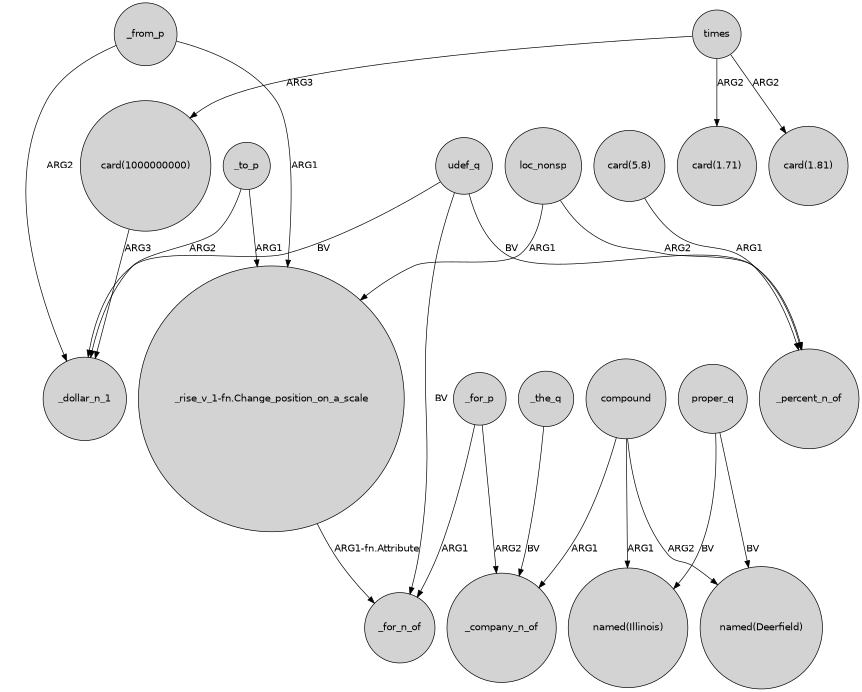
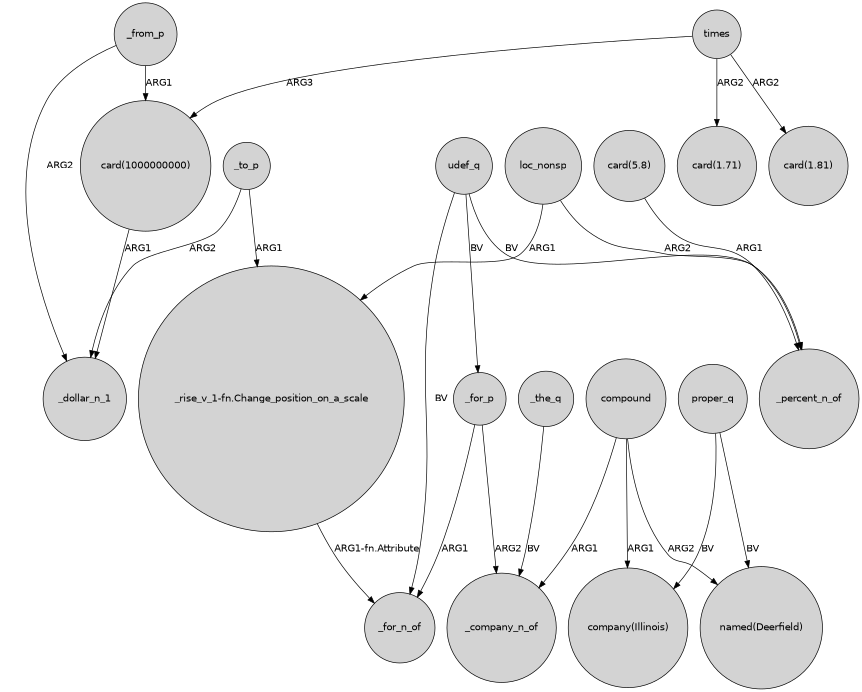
edge "_from_p" -> "_rise_v_1-fn.Change_position_on_a_scale": now "_from_p" -> "card(1000000000)"
edge "card(1000000000)" -> "_dollar_n_1": label "ARG3" -> "ARG1"
edge "udef_q" -> "_dollar_n_1": now "udef_q" -> "_for_p"
node "named(Illinois)": label "named(Illinois)" -> "company(Illinois)"
